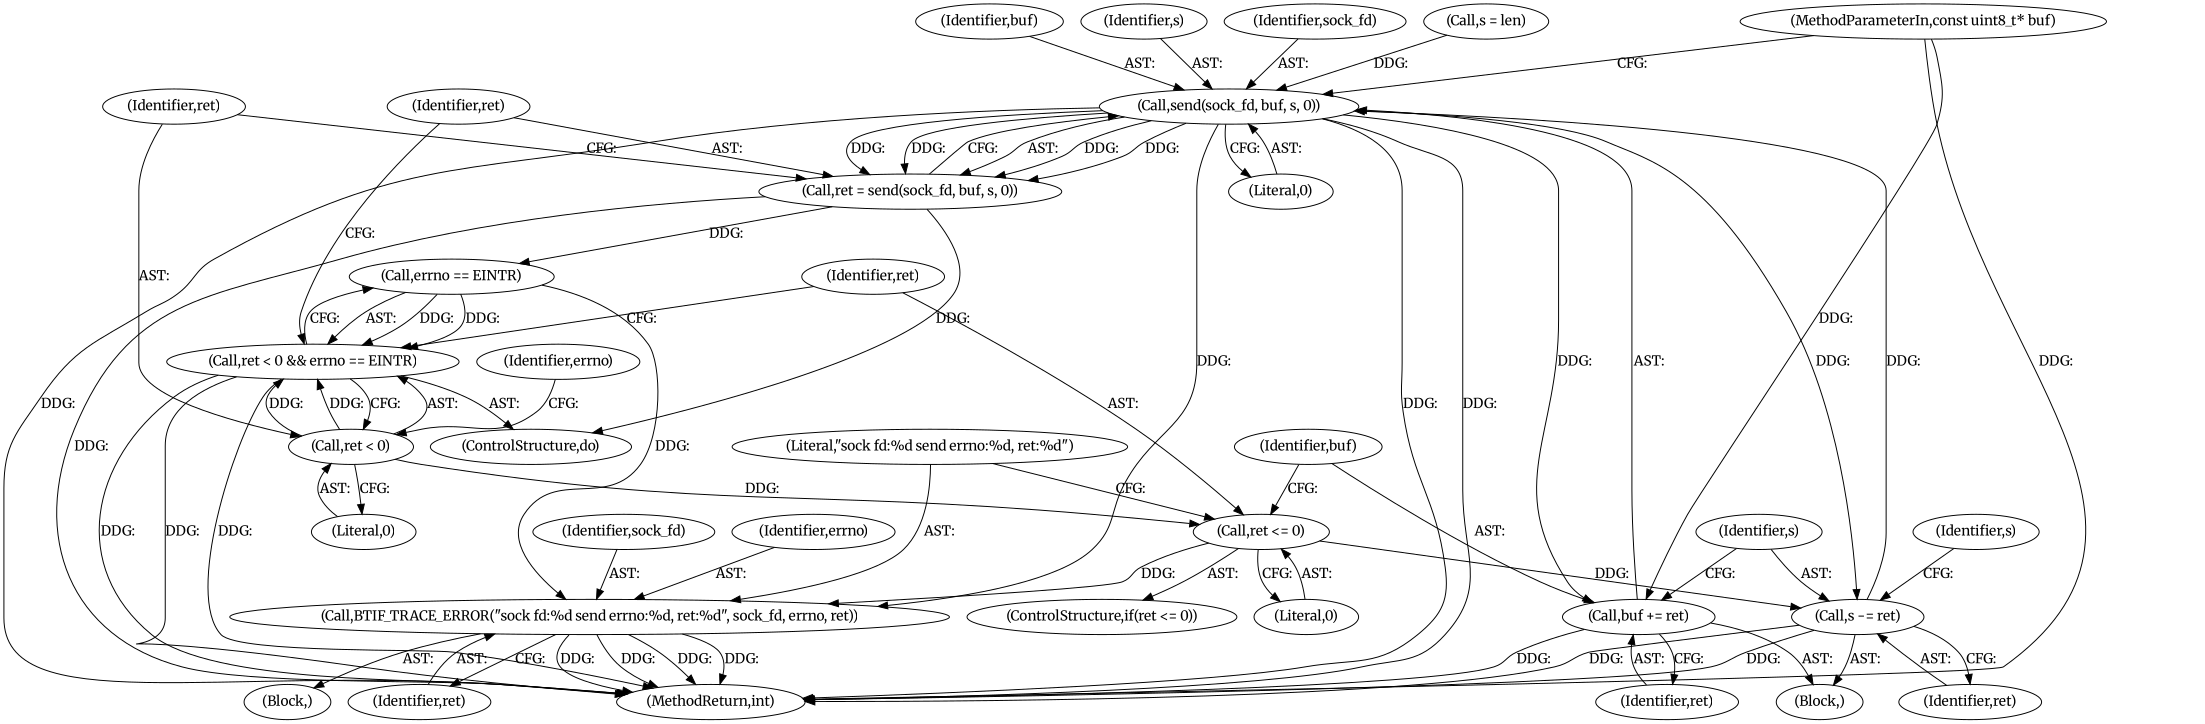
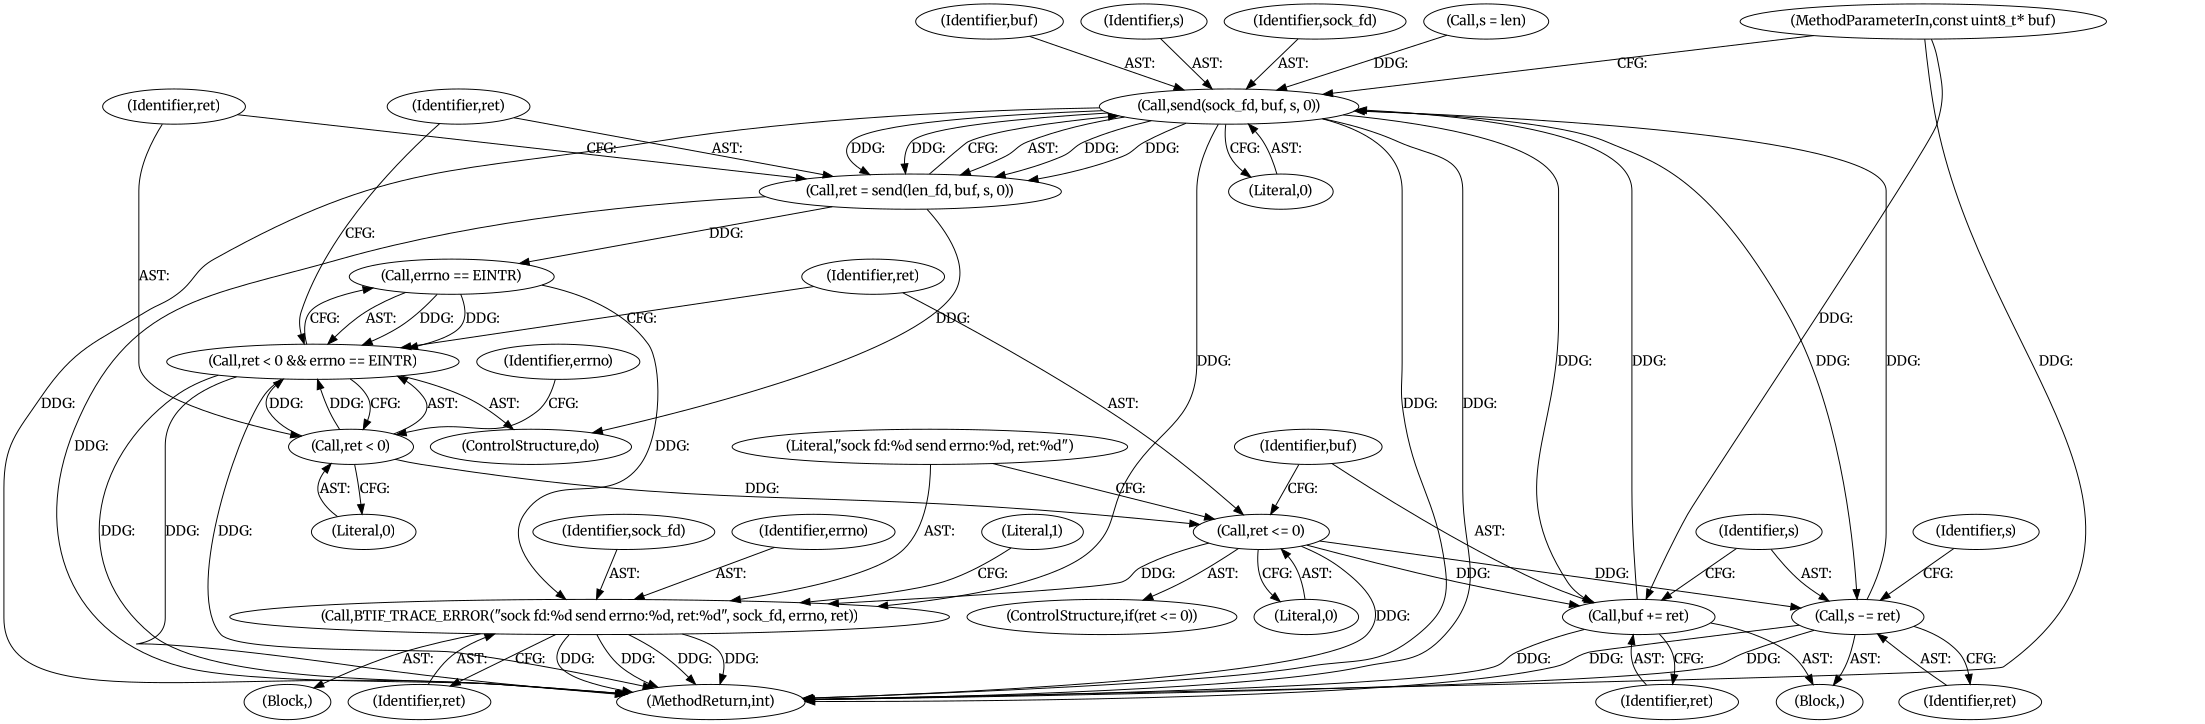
node "(Call,ret = send(sock_fd, buf, s, 0))": label "(Call,ret = send(sock_fd, buf, s, 0))" -> "(Call,ret = send(len_fd, buf, s, 0))"
edge "(Call,buf += ret)" -> "(Call,send(sock_fd, buf, s, 0))": label "AST: " -> "DDG: "
node "(Literal,1)": added
edge "(Call,ret <= 0)" -> "(Call,buf += ret)": added, label "DDG:"
edge "(Call,ret <= 0)" -> "(MethodReturn,int)": added, label "DDG:"
